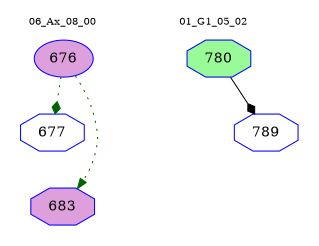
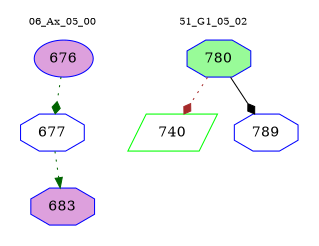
cluster "06_Ax_08_00": label "06_Ax_08_00" -> "06_Ax_05_00"
cluster "01_G1_05_02": label "01_G1_05_02" -> "51_G1_05_02"
edge "676" -> "683": now "677" -> "683"
node "740": added
